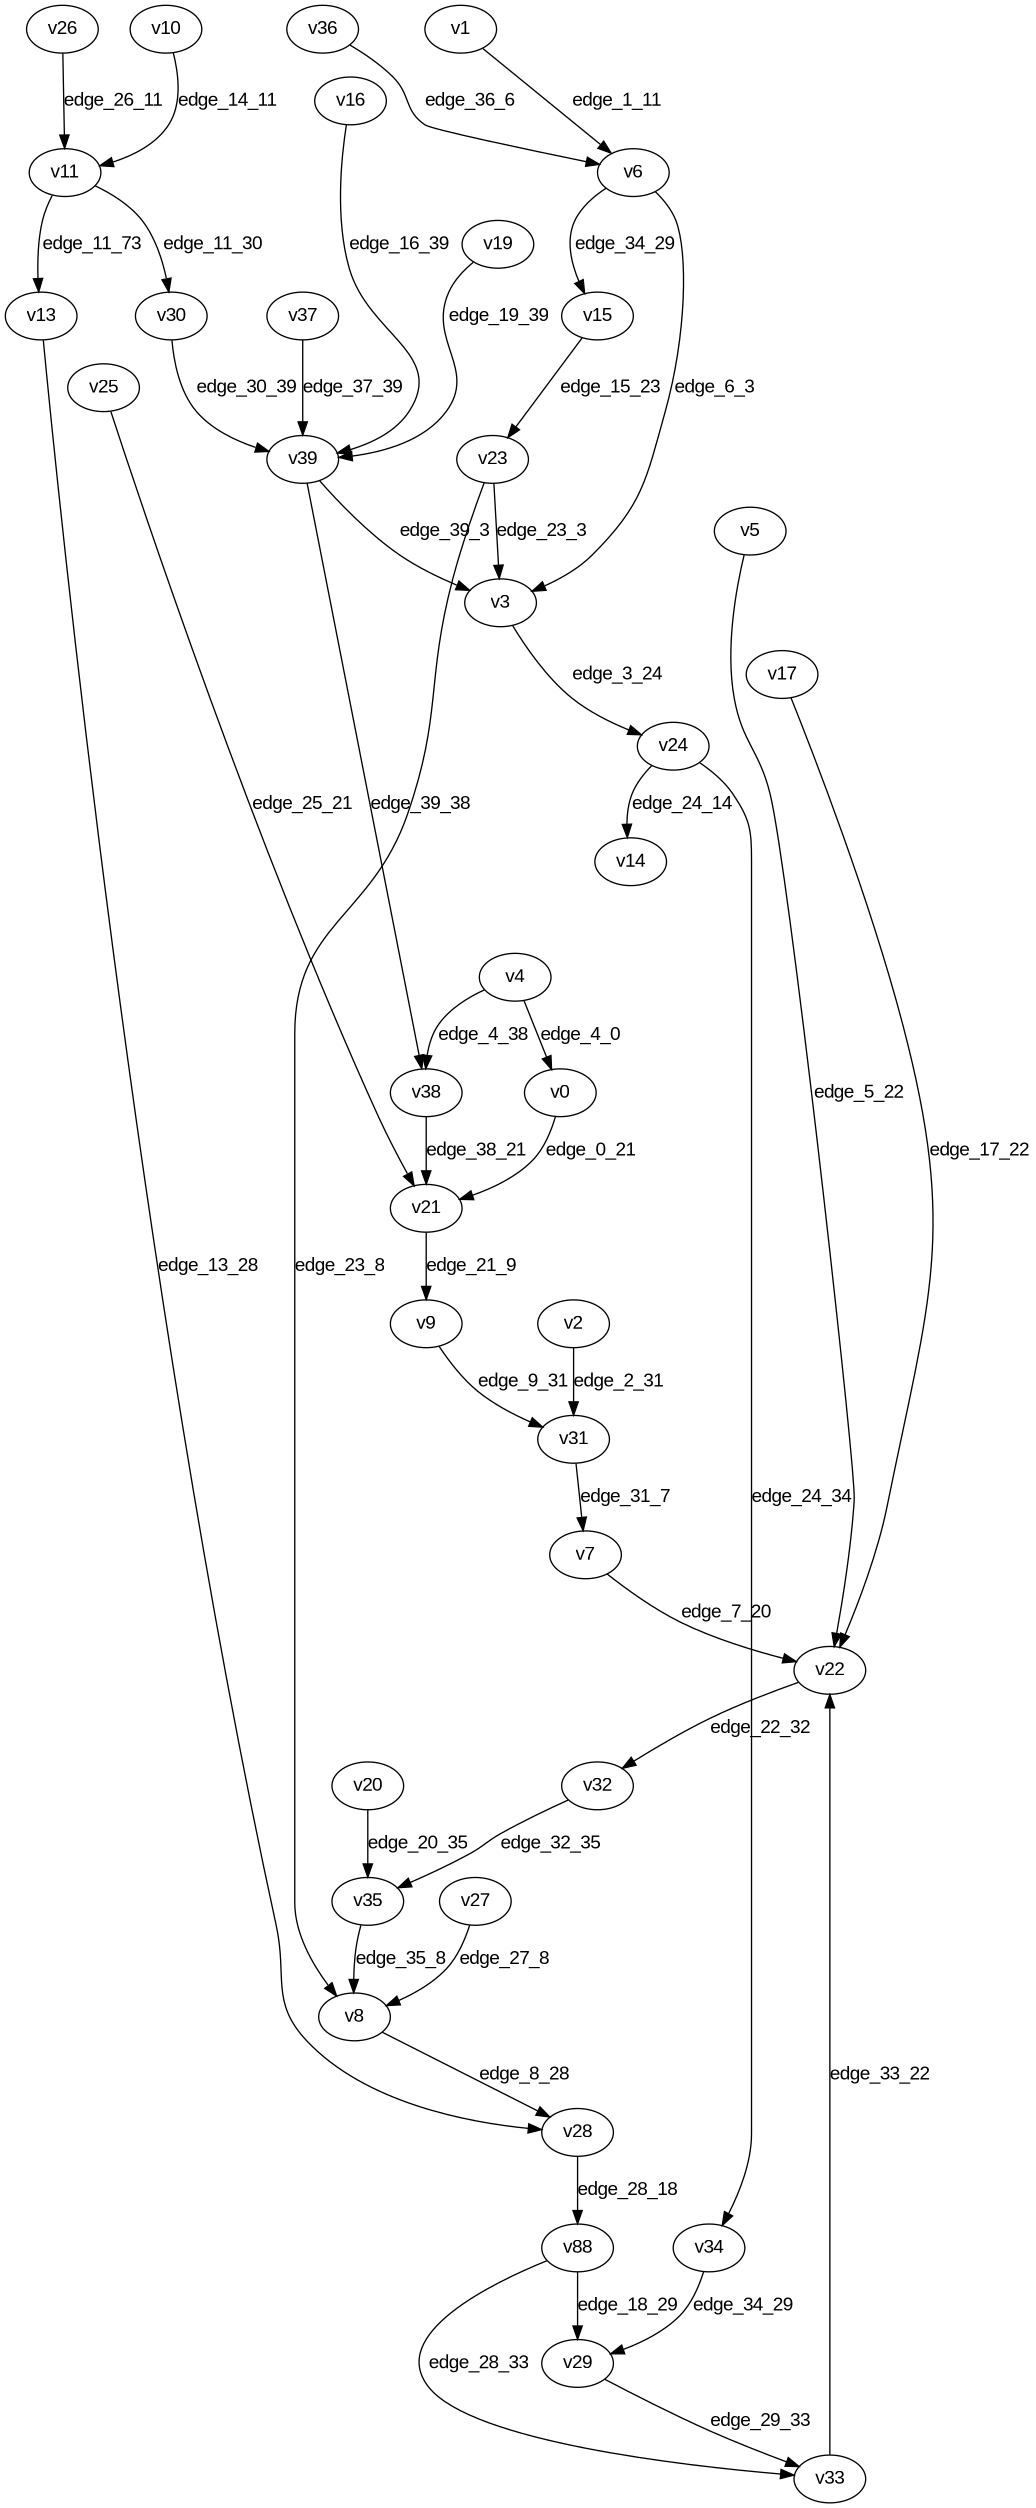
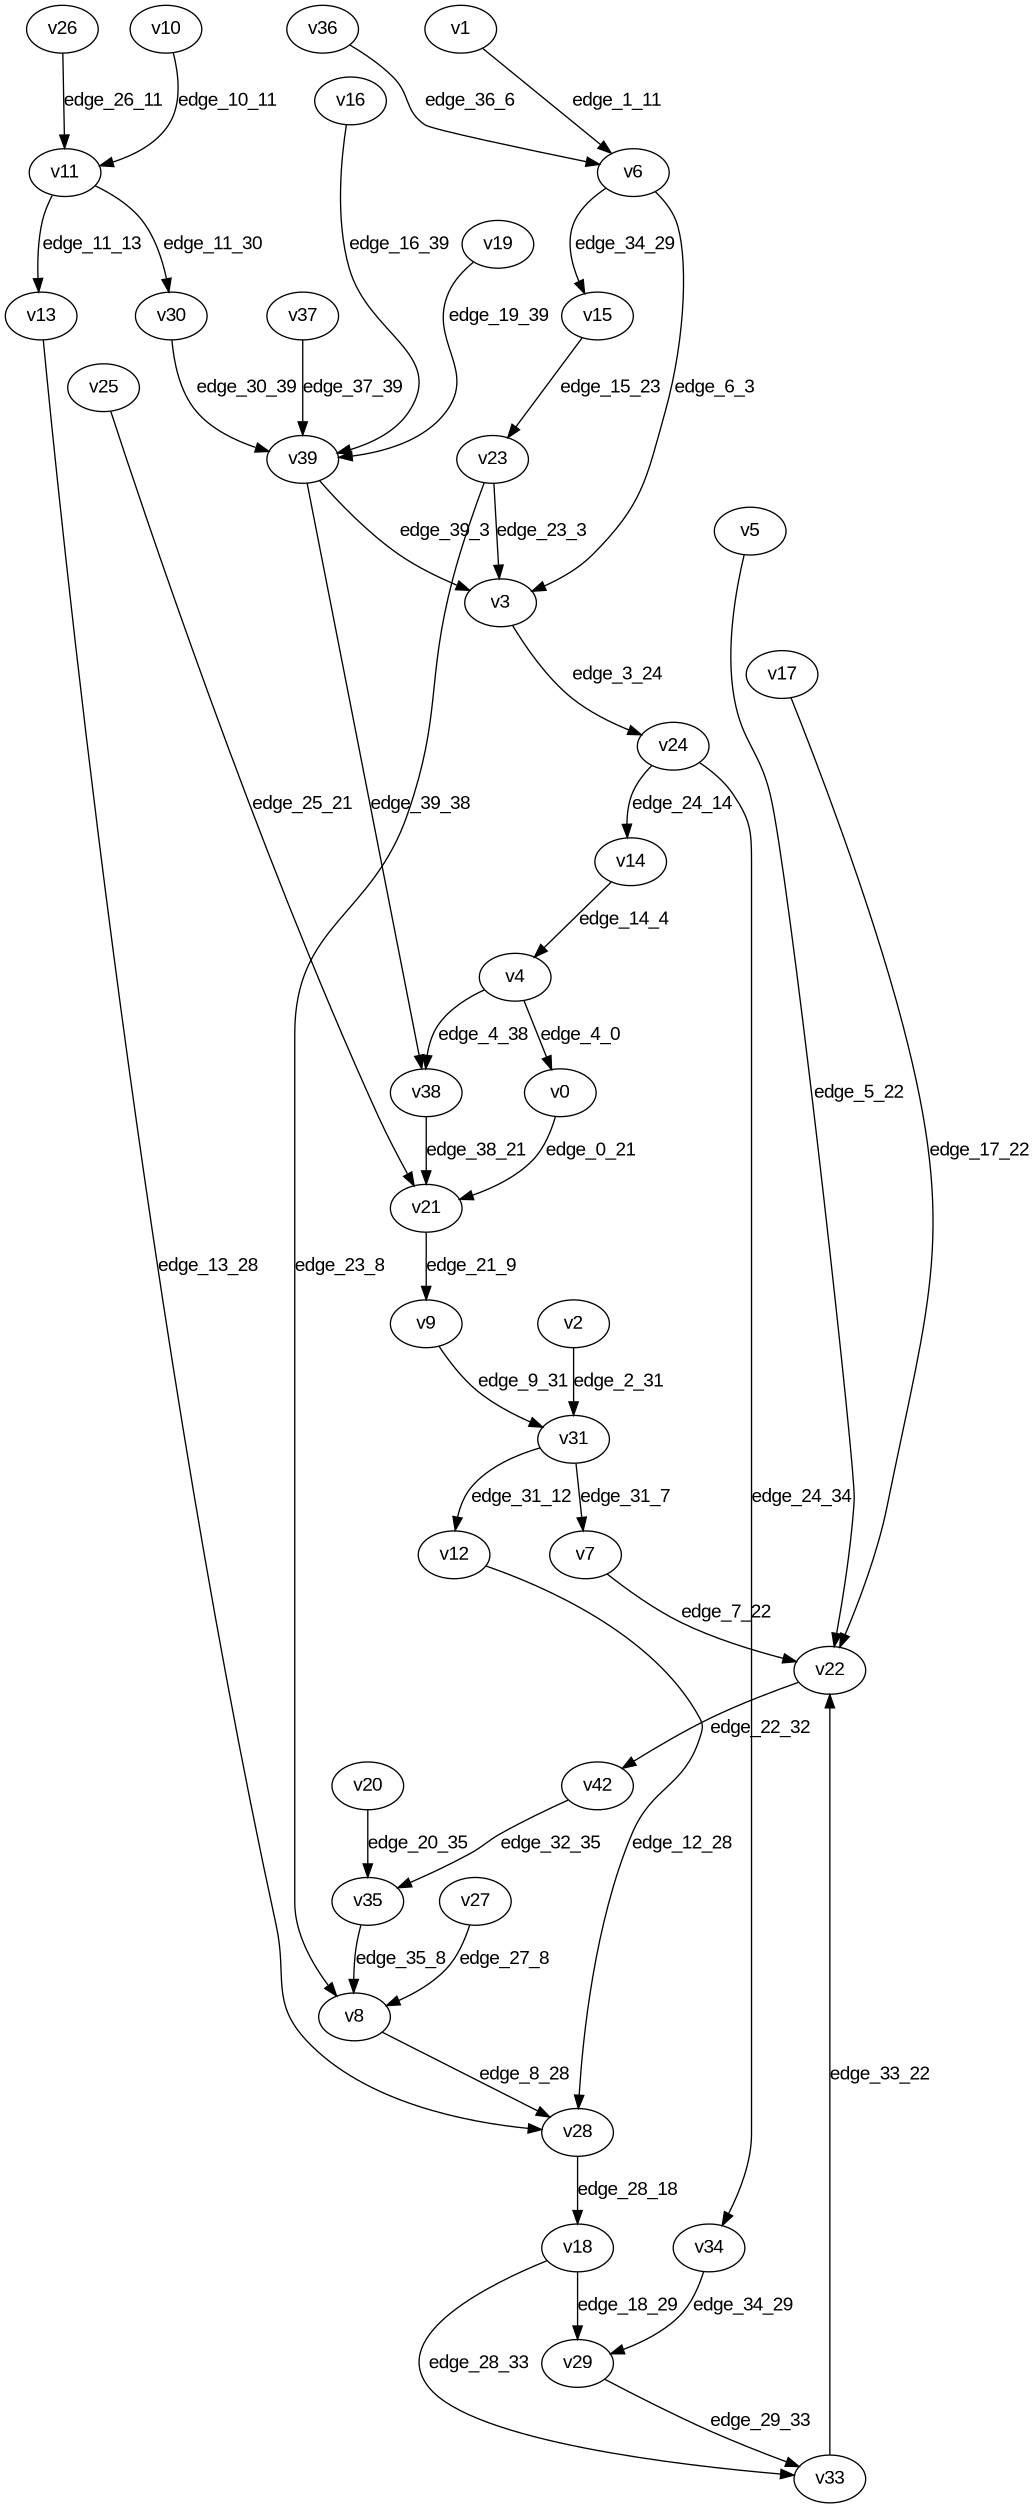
edge "v10" -> "v11": label "edge_14_11" -> "edge_10_11"
edge "v11" -> "v13": label "edge_11_73" -> "edge_11_13"
edge "v14" -> "v4": added, label "edge_14_4"
node "v12": added
edge "v7" -> "v22": label "edge_7_20" -> "edge_7_22"
node "v32": label "v32" -> "v42"
node "v88": label "v88" -> "v18"
